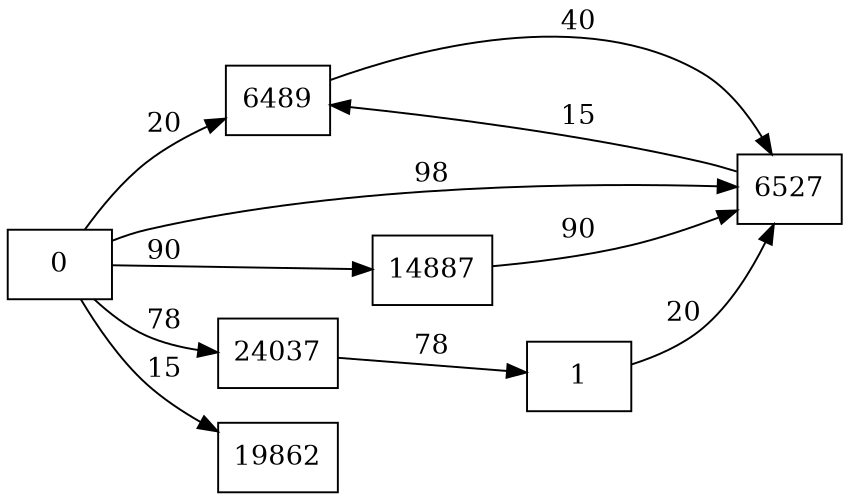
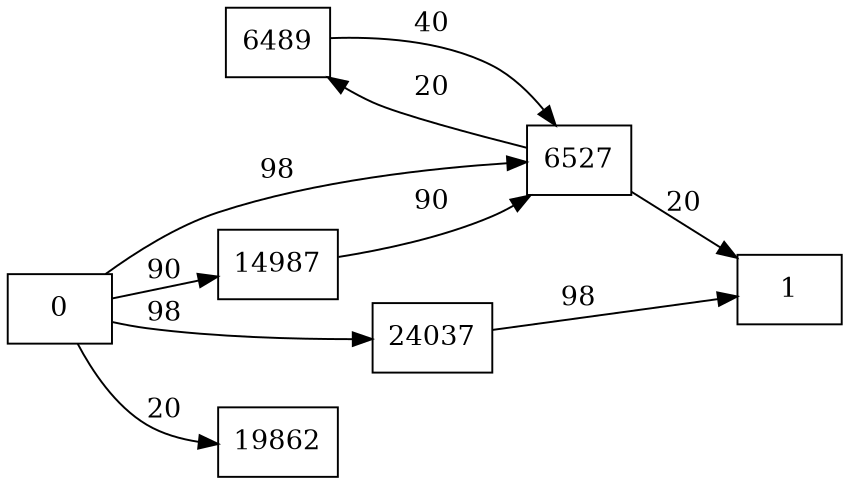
edge "6527" -> "6489": label "15" -> "20"
edge "0" -> "6489": removed, label "20"
node "14887": label "14887" -> "14987"
edge "1" -> "6527": reversed
edge "0" -> "24037": label "78" -> "98"
edge "24037" -> "1": label "78" -> "98"
edge "0" -> "19862": label "15" -> "20"
